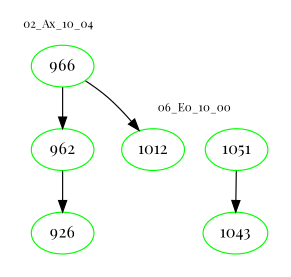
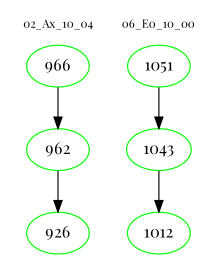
edge "966" -> "1012": now "1043" -> "1012"
